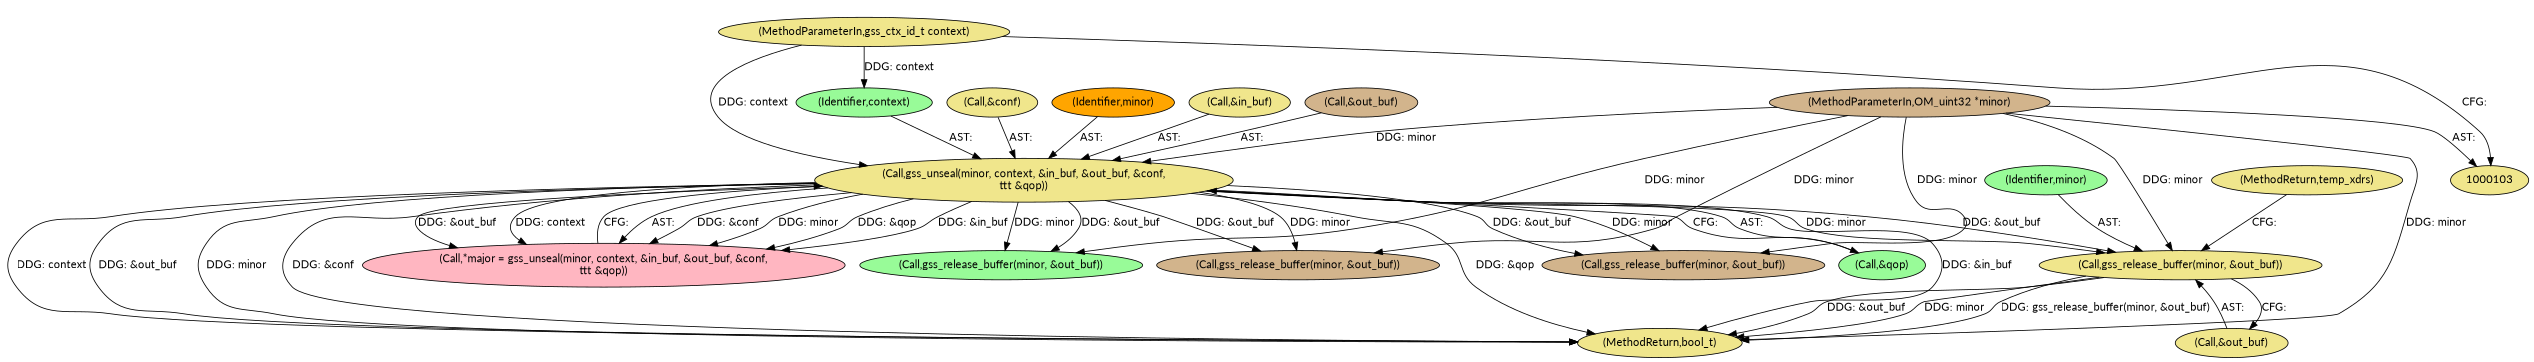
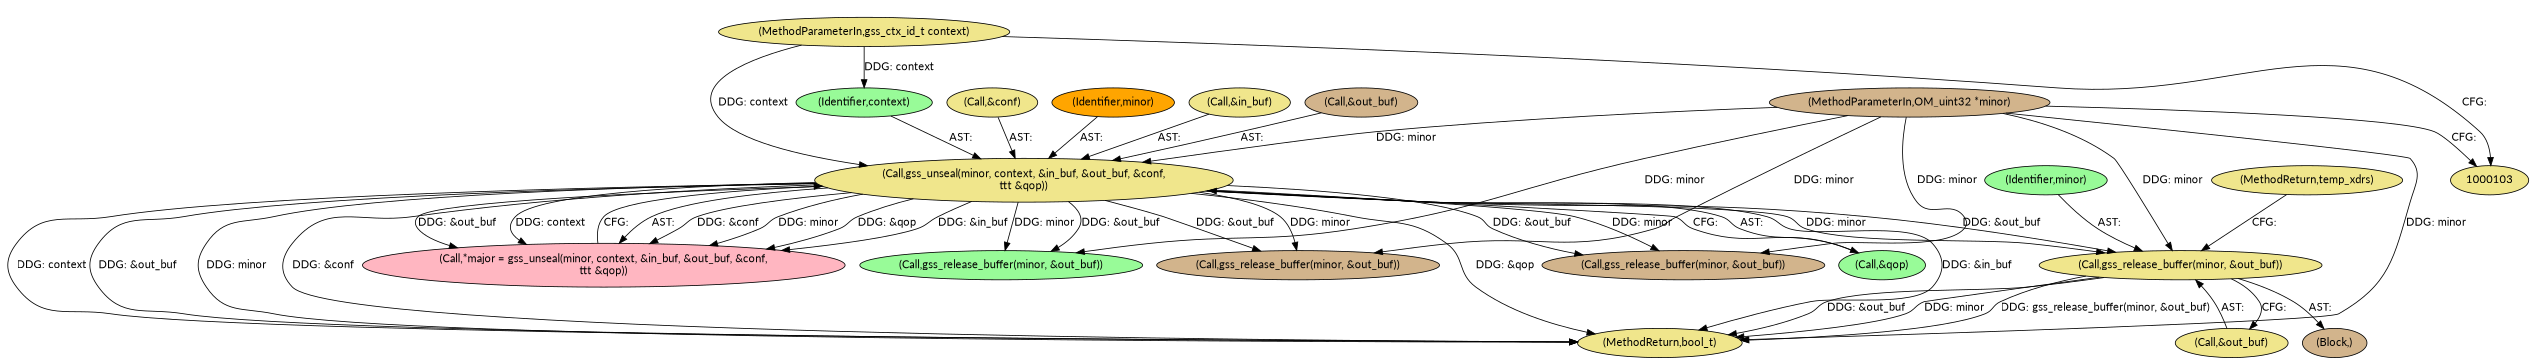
edge "(MethodParameterIn,OM_uint32 *minor)" -> "1000103": label "AST: " -> "CFG: "
node "(Block,)": added
